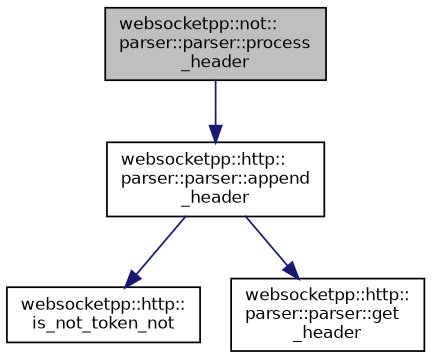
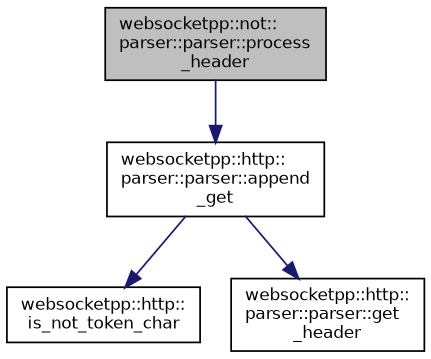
node "websocketpp::http:: parser::parser::append _header": label "websocketpp::http:: parser::parser::append _header" -> "websocketpp::http:: parser::parser::append _get"
node "websocketpp::http:: is_not_token_not": label "websocketpp::http:: is_not_token_not" -> "websocketpp::http:: is_not_token_char"
